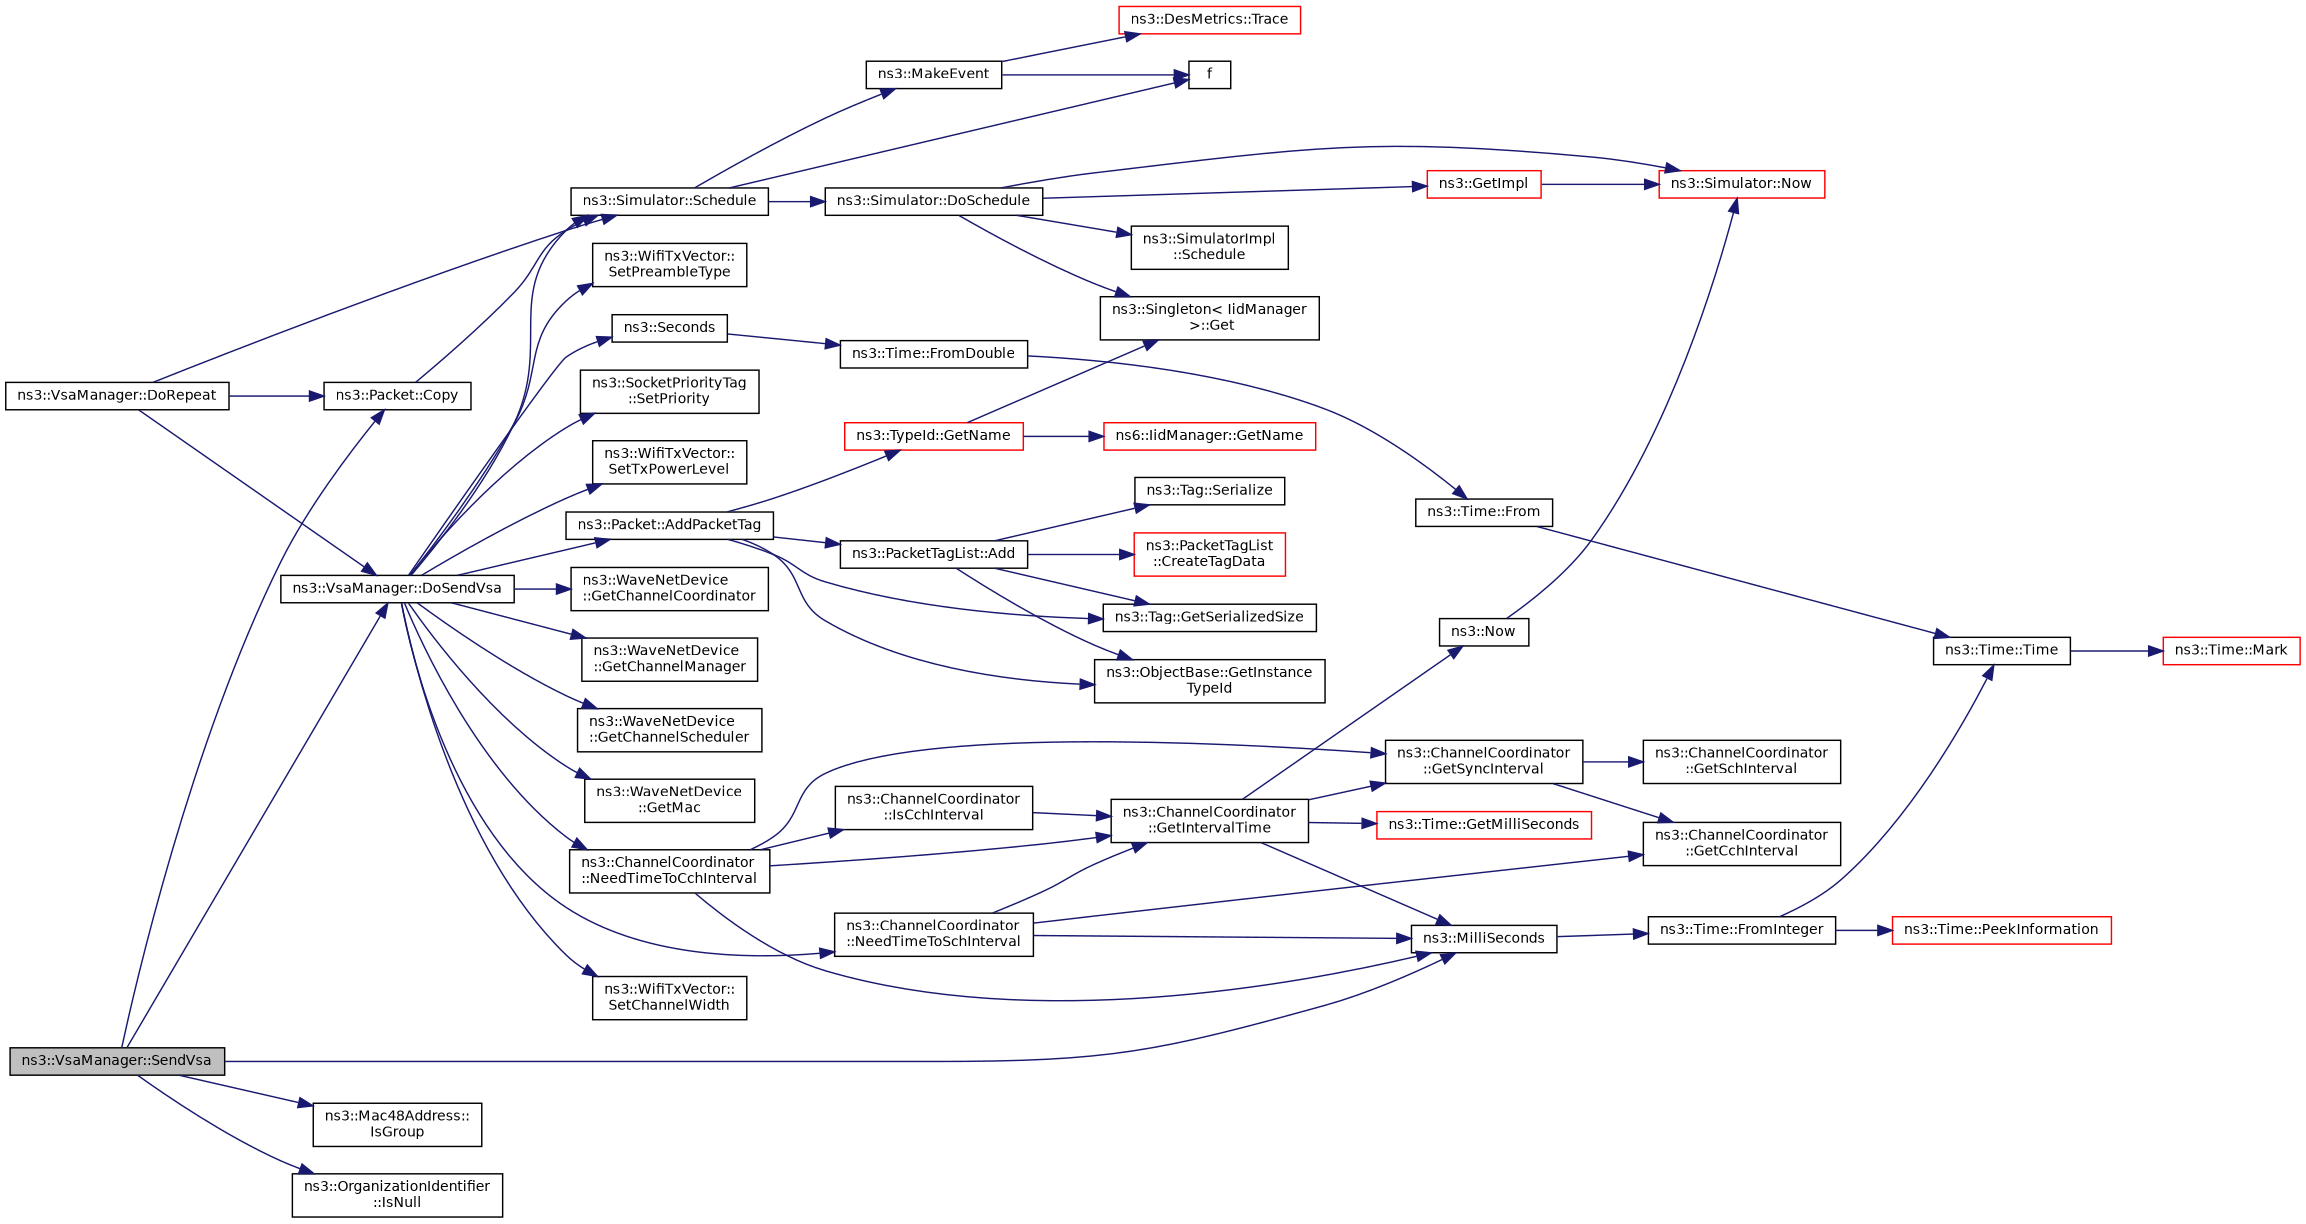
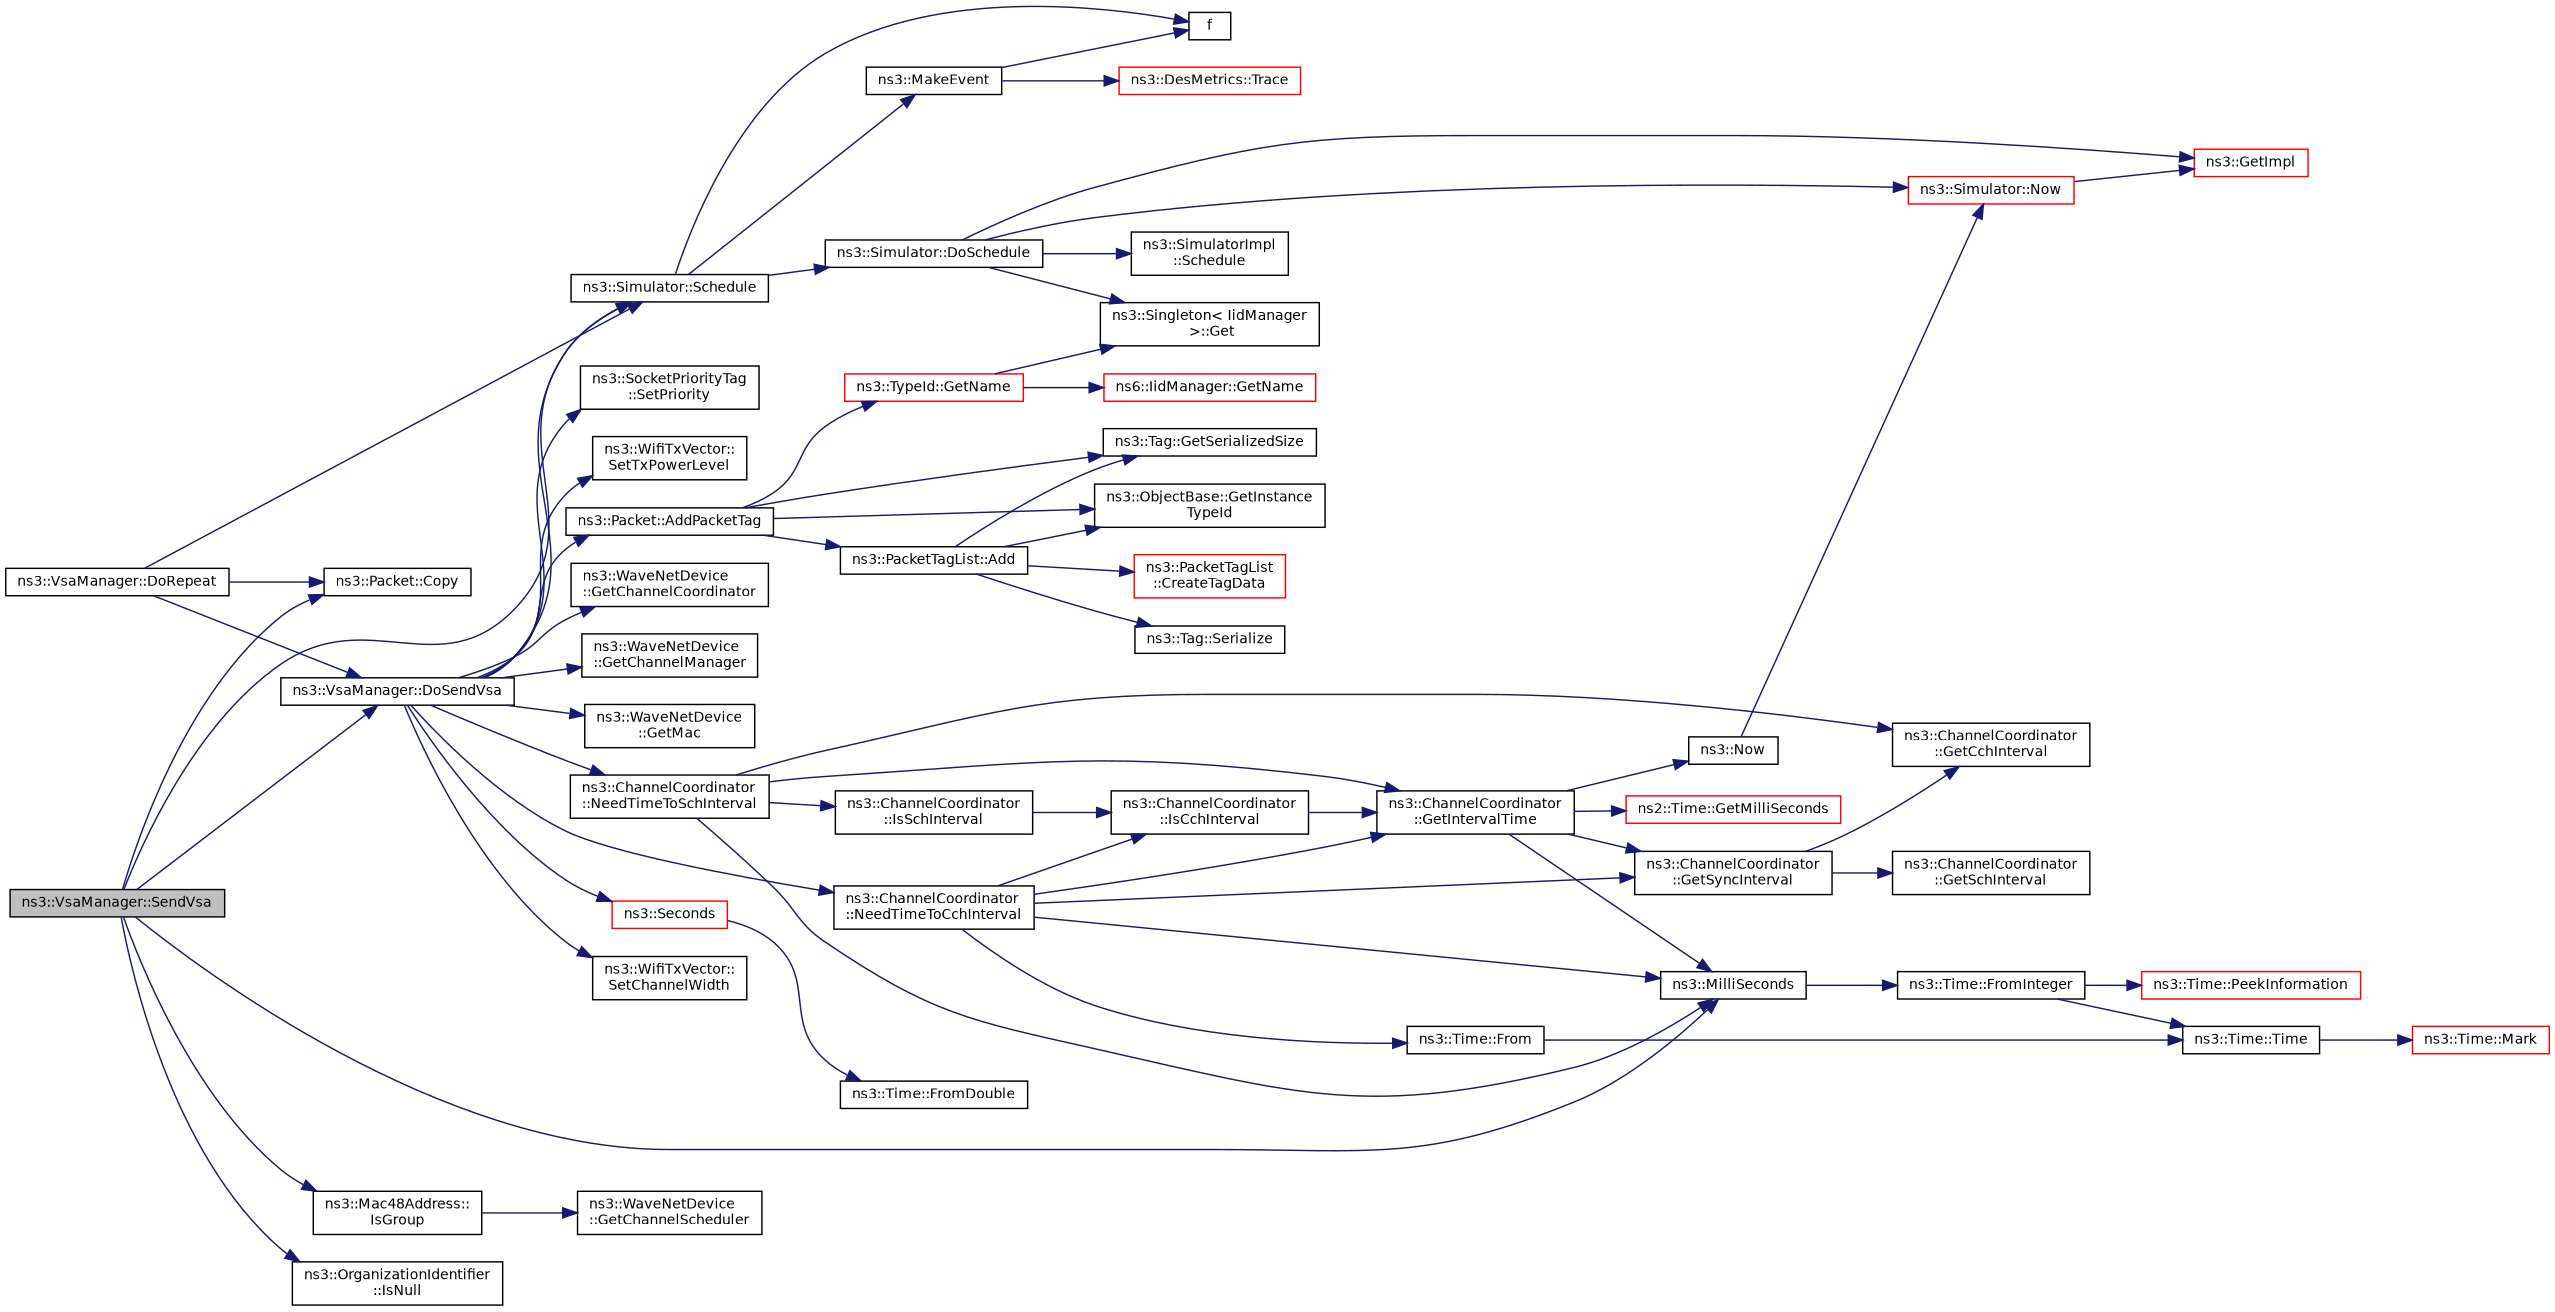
edge "ns3::GetImpl" -> "ns3::Simulator::Now": reversed
node "ns3::WifiTxVector:: SetPreambleType": removed
edge "ns3::Packet::Copy" -> "ns3::Simulator::Schedule": now "ns3::VsaManager::SendVsa" -> "ns3::Simulator::Schedule"
node "ns3::Seconds": color black -> red
edge "ns3::Time::FromDouble" -> "ns3::Time::From": now "ns3::ChannelCoordinator ::NeedTimeToCchInterval" -> "ns3::Time::From"
edge "ns3::VsaManager::DoSendVsa" -> "ns3::WaveNetDevice ::GetChannelScheduler": now "ns3::Mac48Address:: IsGroup" -> "ns3::WaveNetDevice ::GetChannelScheduler"
node "ns3::ChannelCoordinator ::IsSchInterval": added
node "ns3::Time::GetMilliSeconds": label "ns3::Time::GetMilliSeconds" -> "ns2::Time::GetMilliSeconds"
